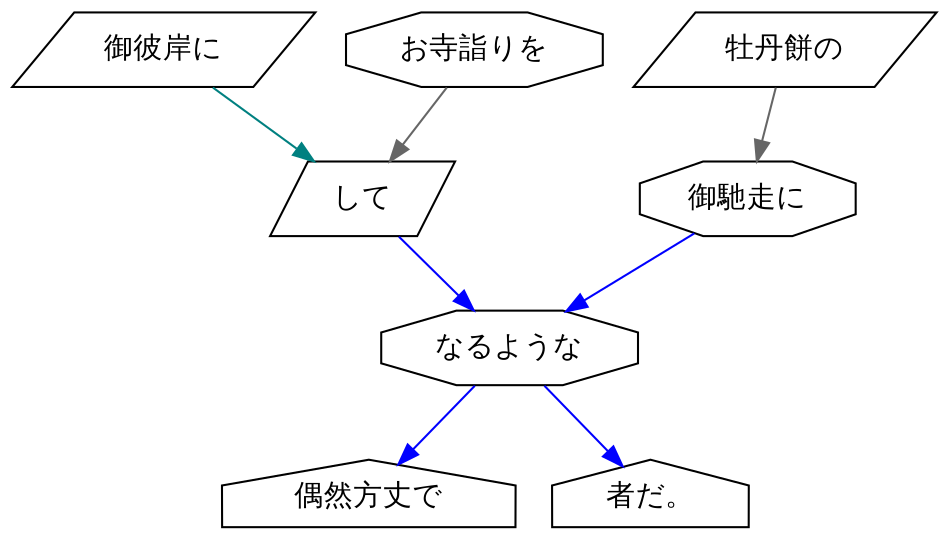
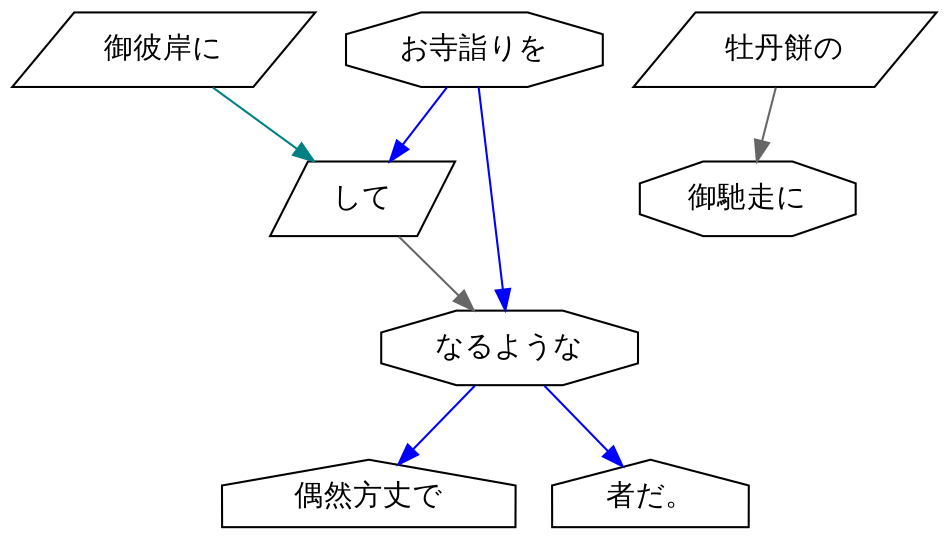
edge "お寺詣りを" -> "して": color gray40 -> blue
edge "して" -> "なるような": color blue -> gray40
edge "御馳走に" -> "なるような": now "お寺詣りを" -> "なるような"
